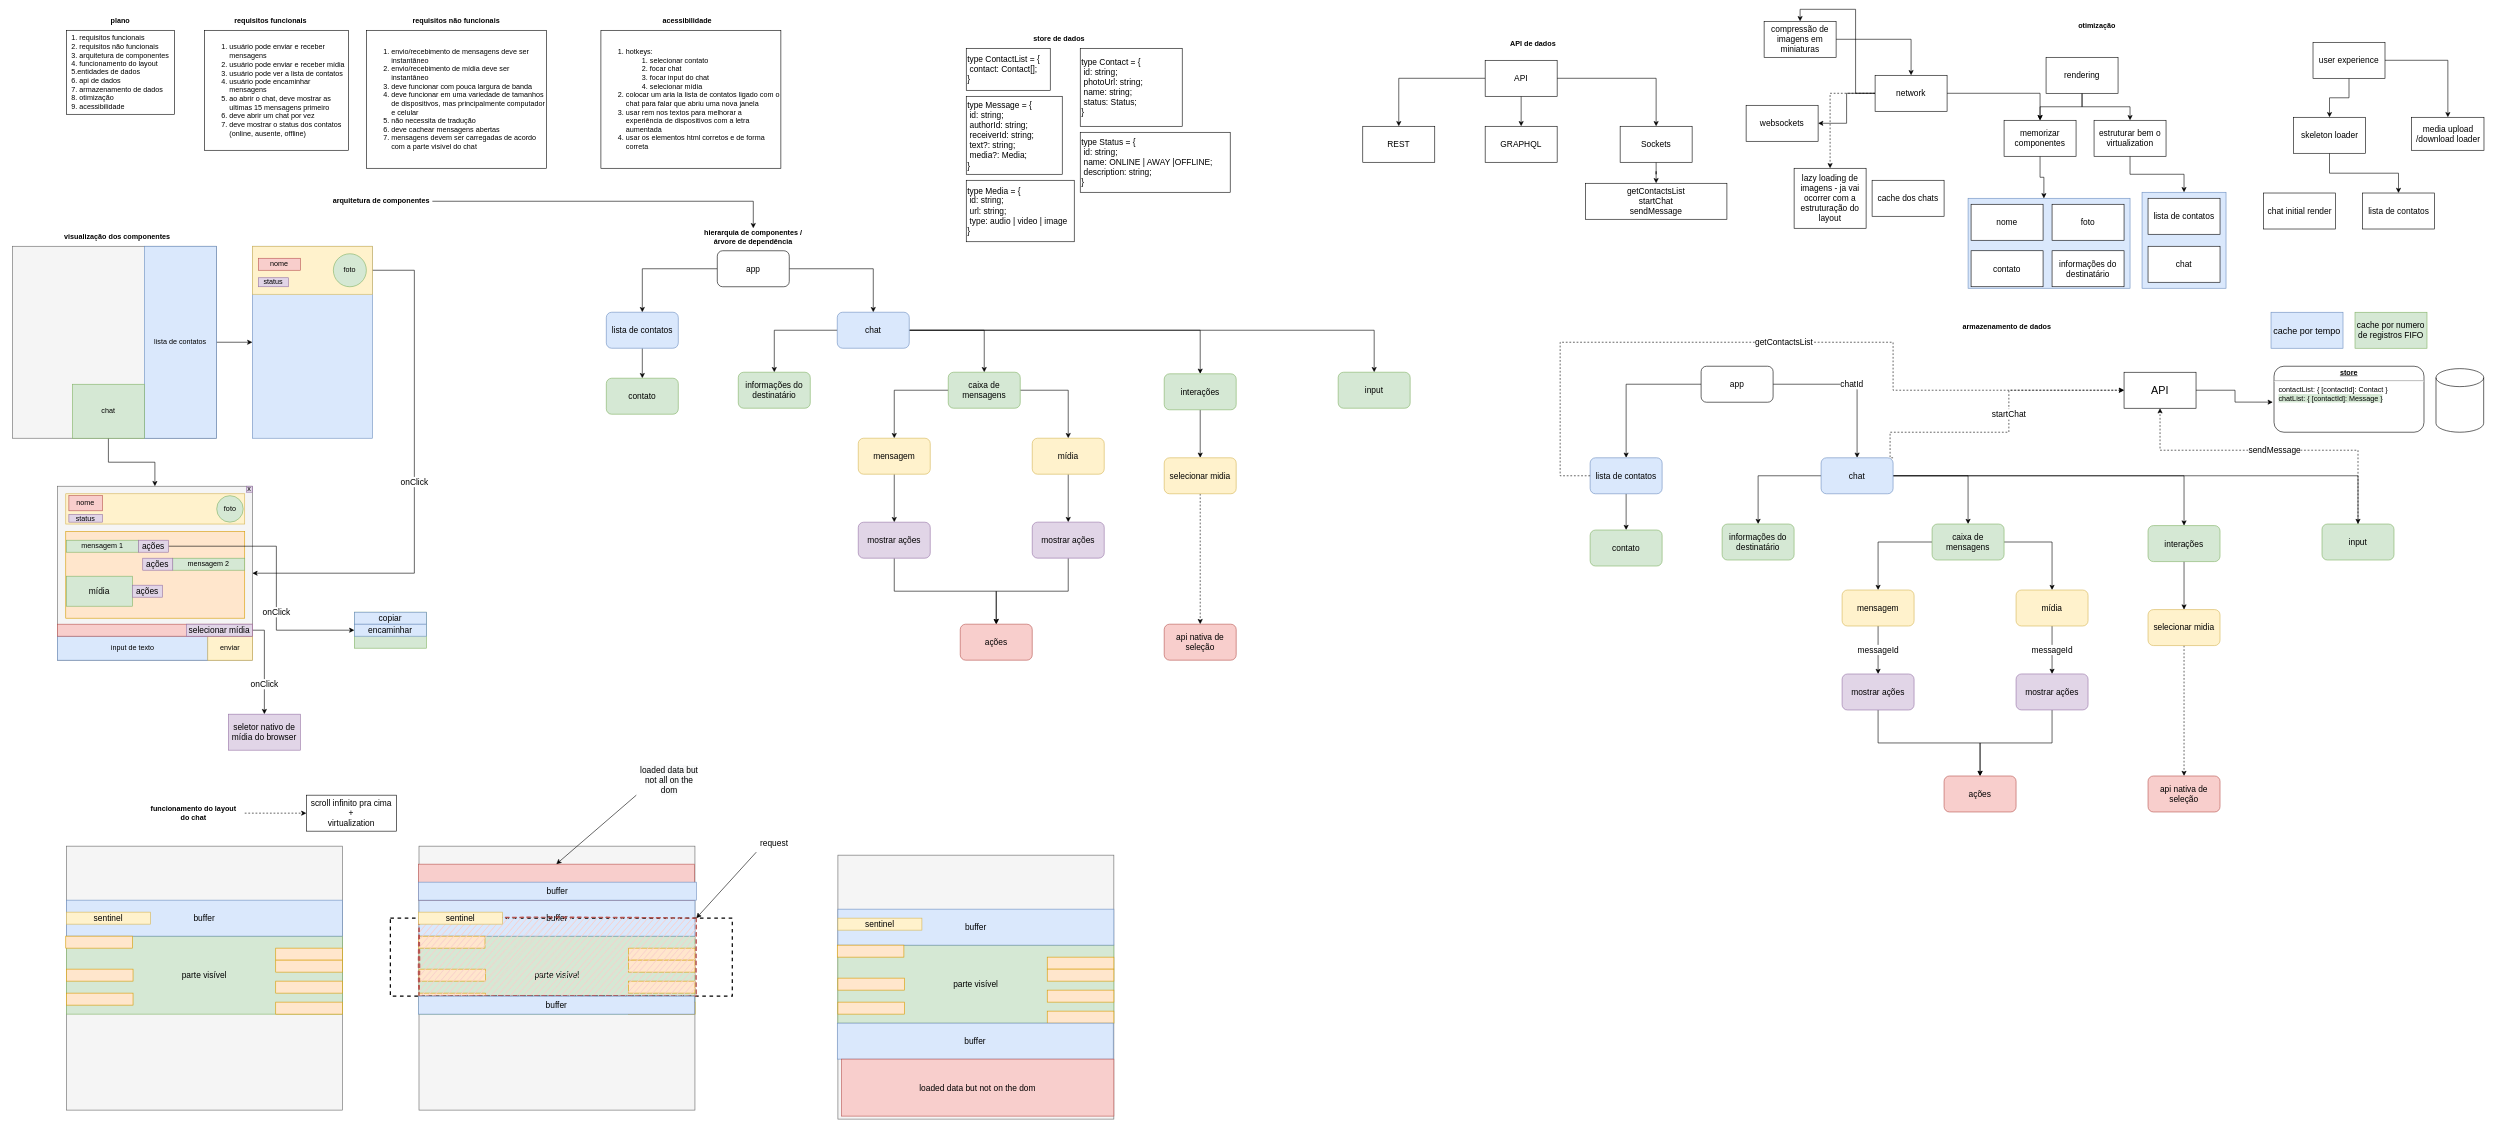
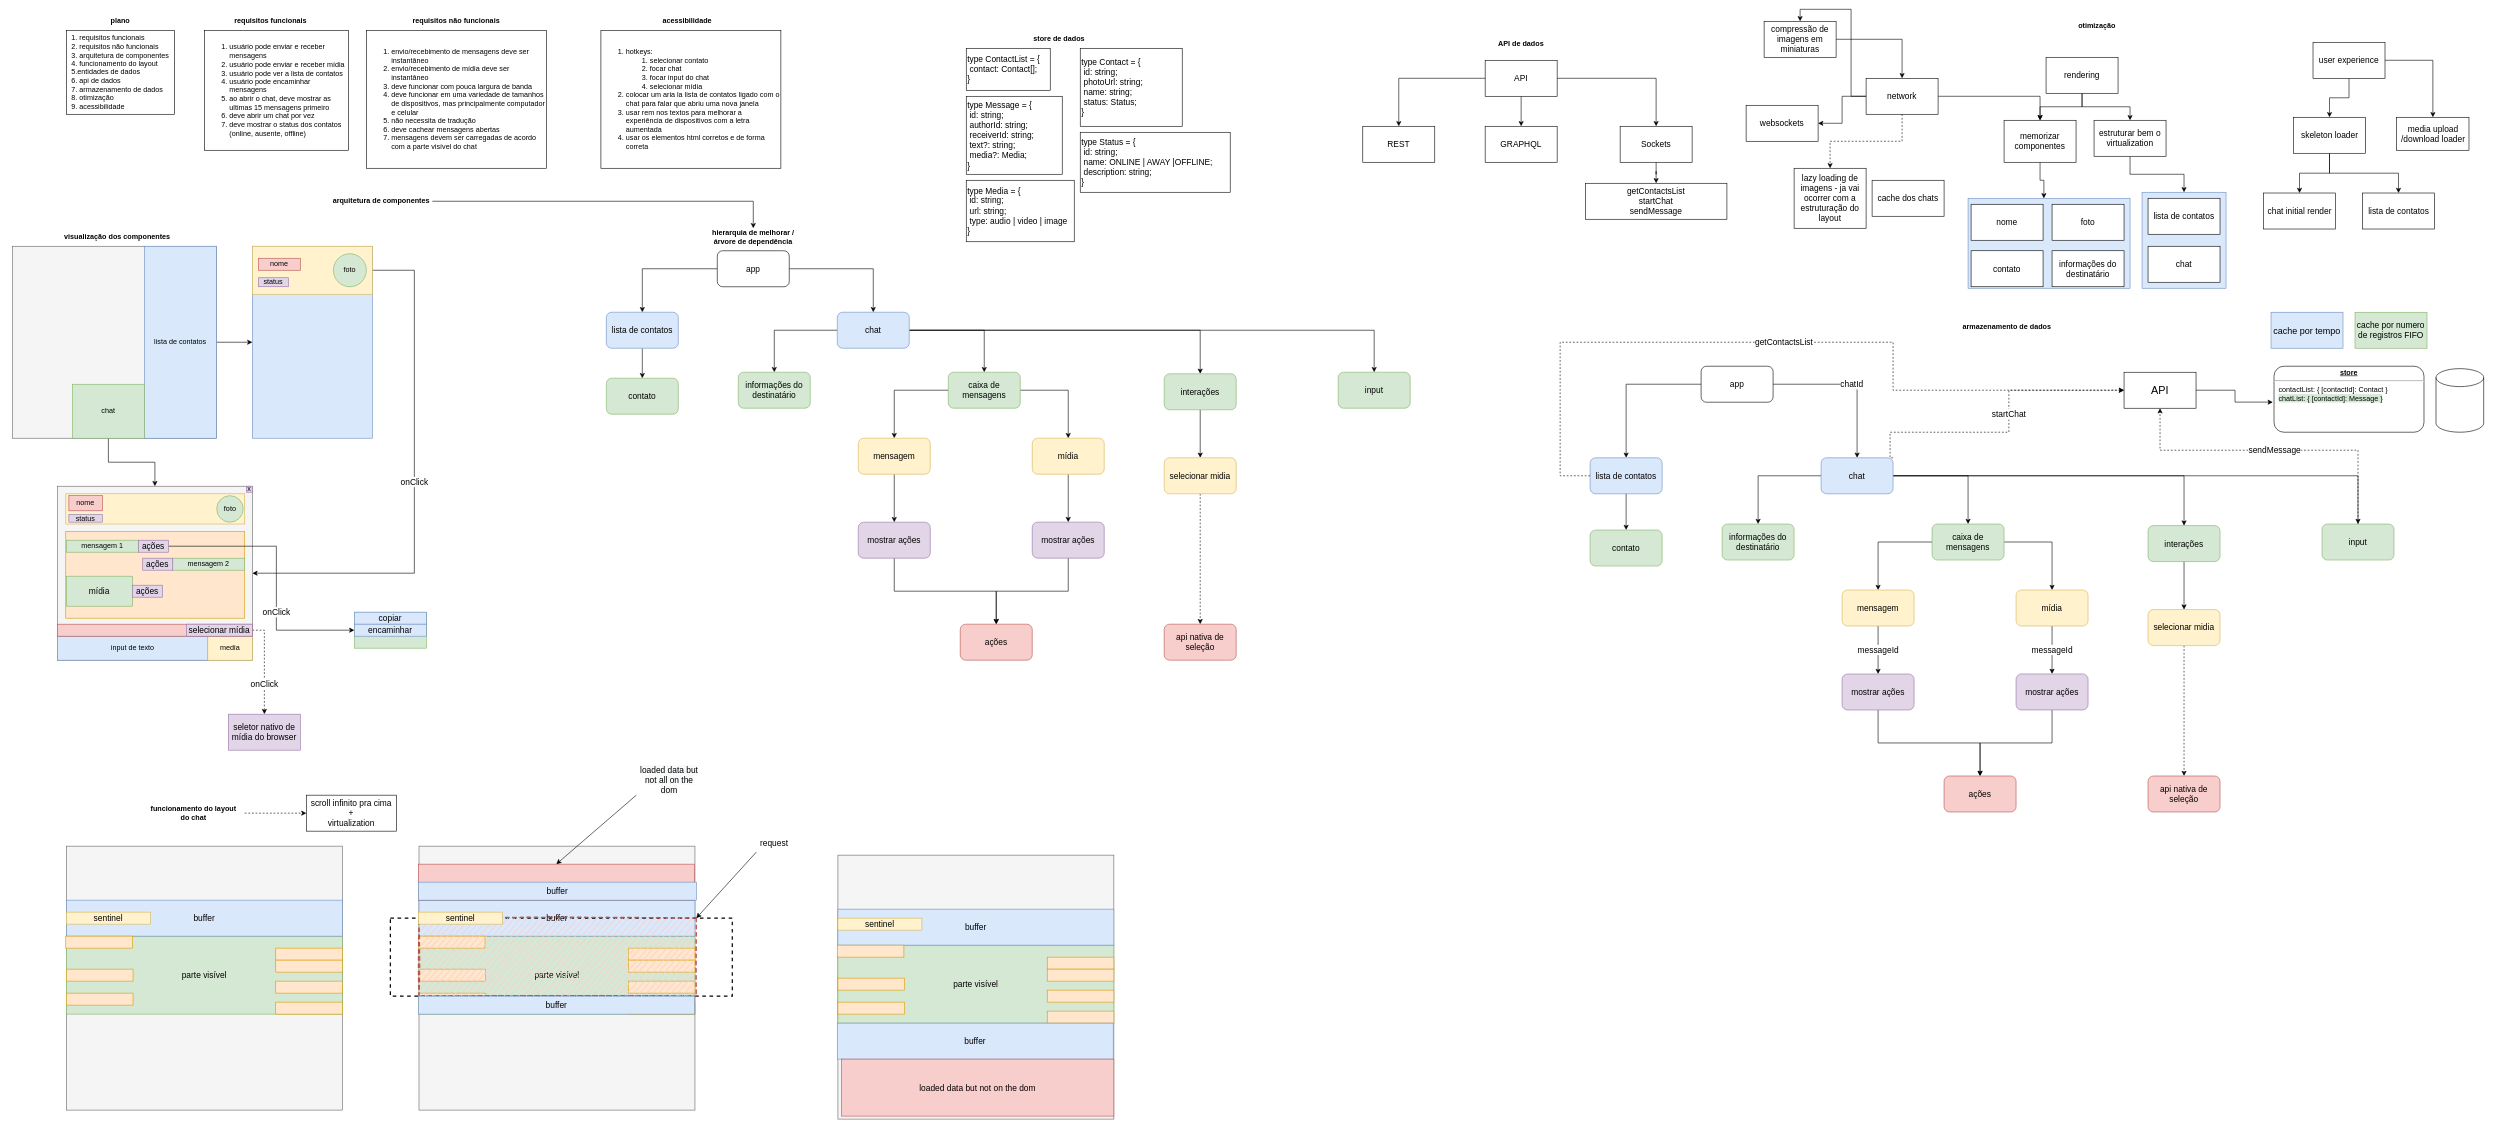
node "API de dados": moved (1533, 44) -> (1521, 44)
node "network": moved (1911, 93) -> (1902, 96)
node "media upload /download loader": moved (2448, 134) -> (2433, 134)
node "memorizar componentes": size 72x36 -> 72x42
edge "skeleton loader" -> "chat initial render": added
node "hierarquia de componentes / árvore de dependência": label "hierarquia de componentes / árvore de dependência" -> "hierarquia de melhorar / árvore de dependência"
node "enviar": label "enviar" -> "media"
edge "selecionar mídia" -> "seletor nativo de mídia do browser": style solid -> dashed
